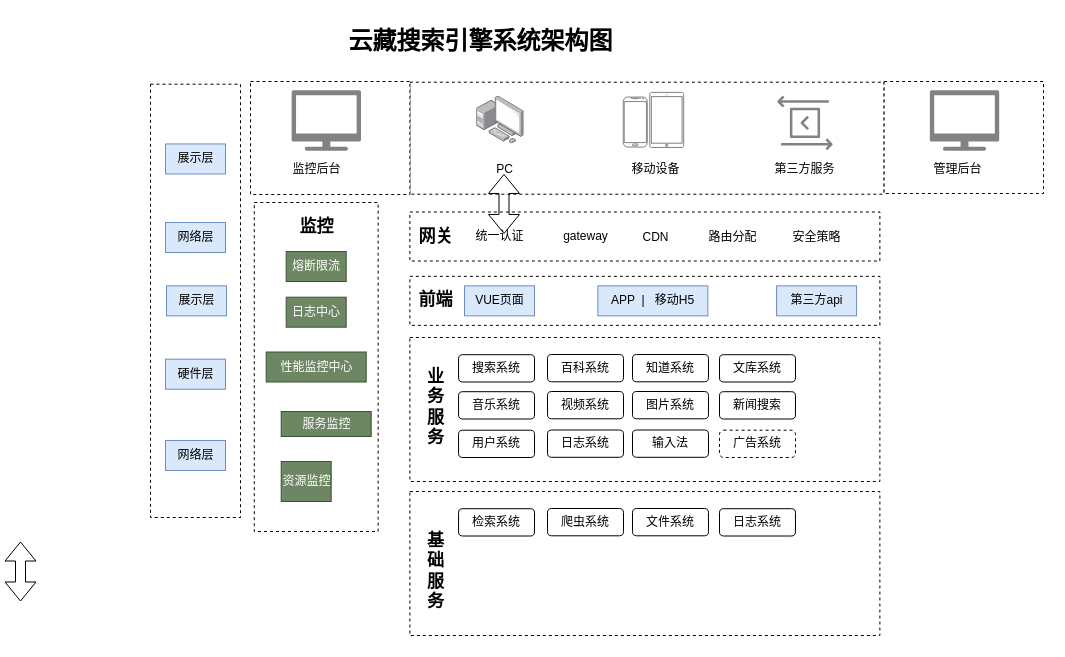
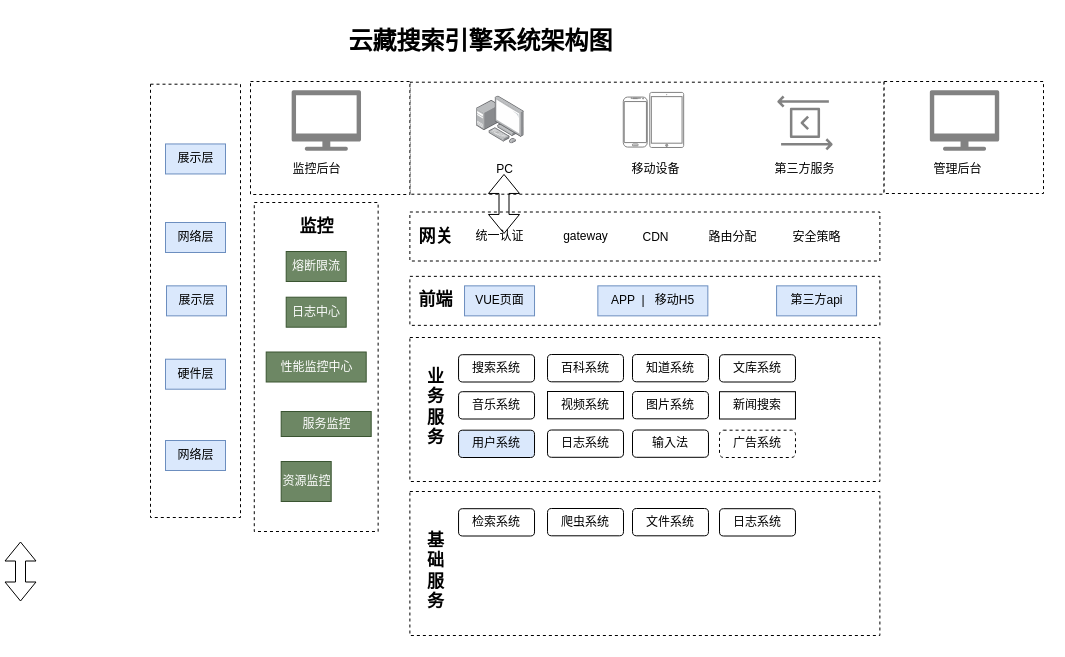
node "视频系统": shape rounded rectangle -> rectangle
node "新闻搜索": shape rounded rectangle -> rectangle
node "用户系统": fillcolor #ffffff -> #dae8fc
